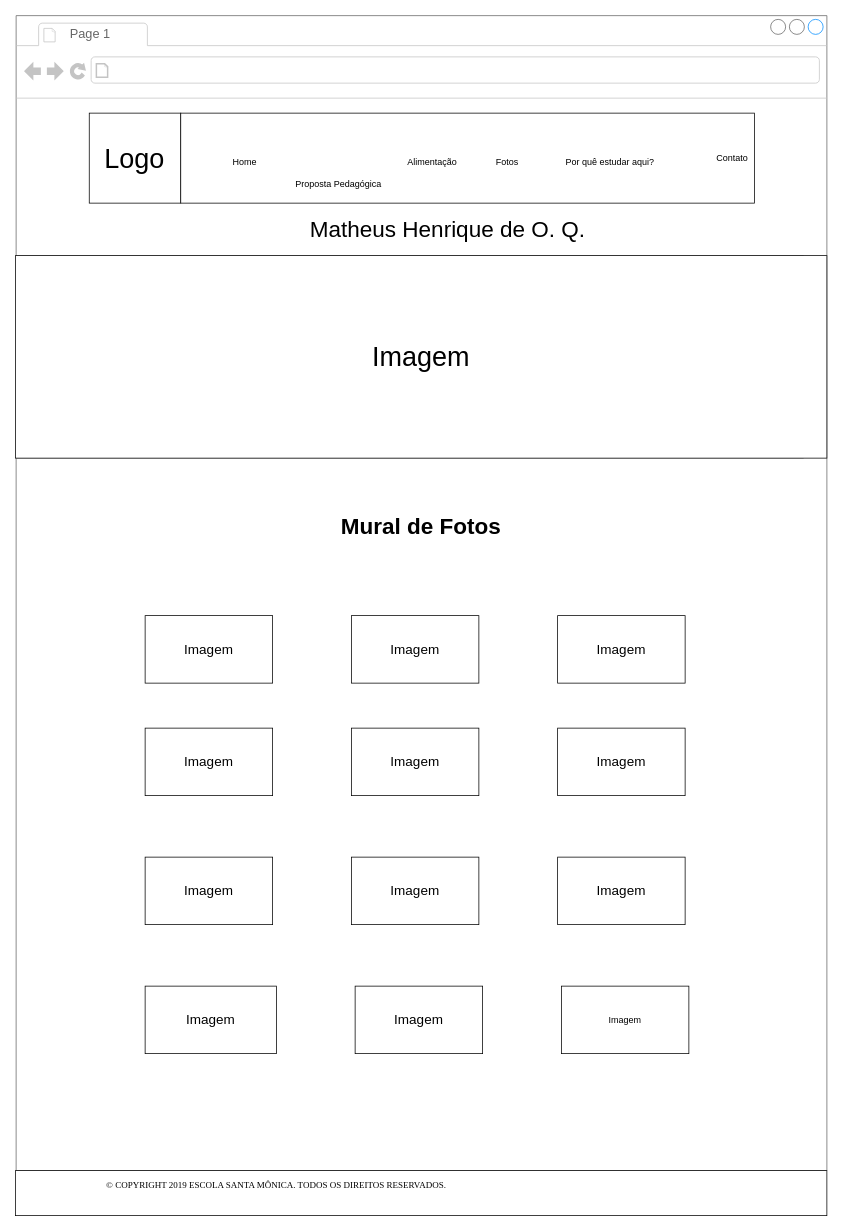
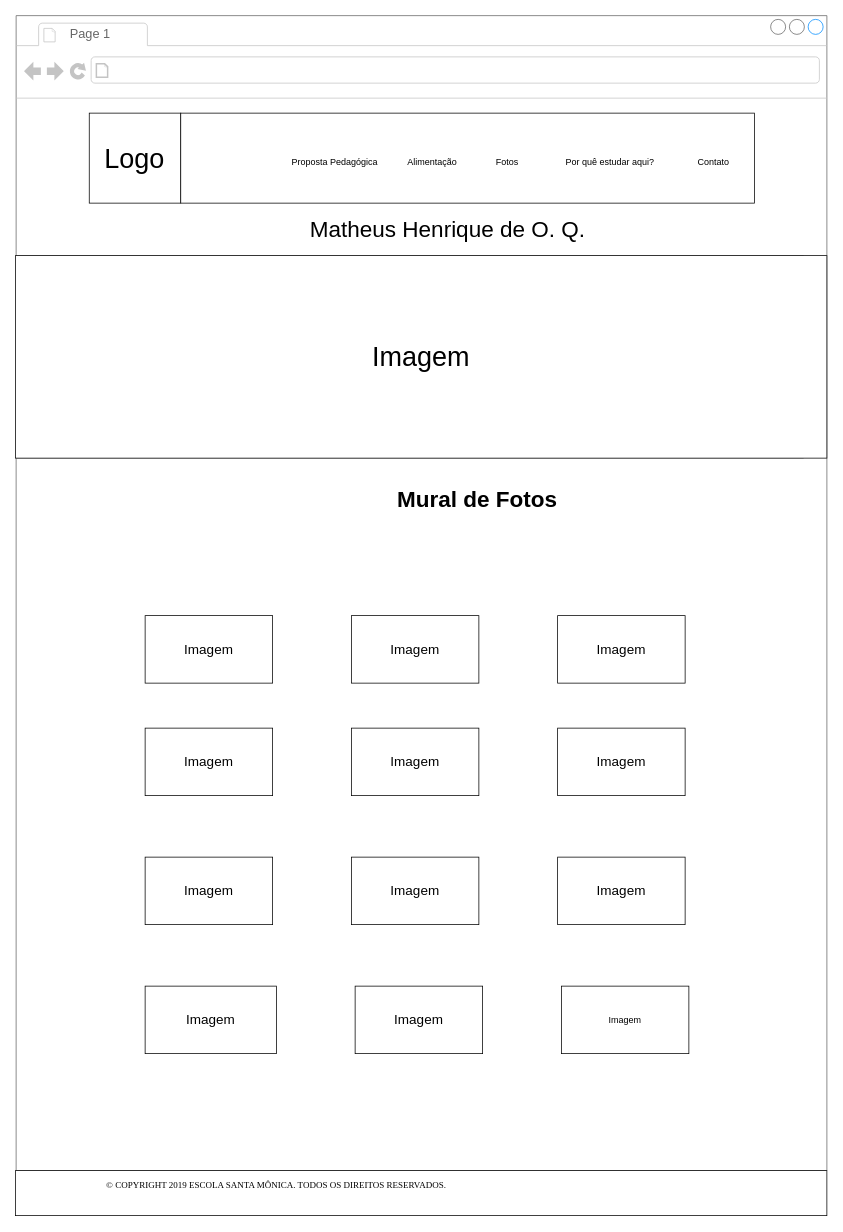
node "Contato": moved (732, 158) -> (713, 162)
node "Home": removed
node "Proposta Pedagógica": moved (338, 184) -> (335, 162)
node "Mural de Fotos": moved (421, 525) -> (477, 499)
